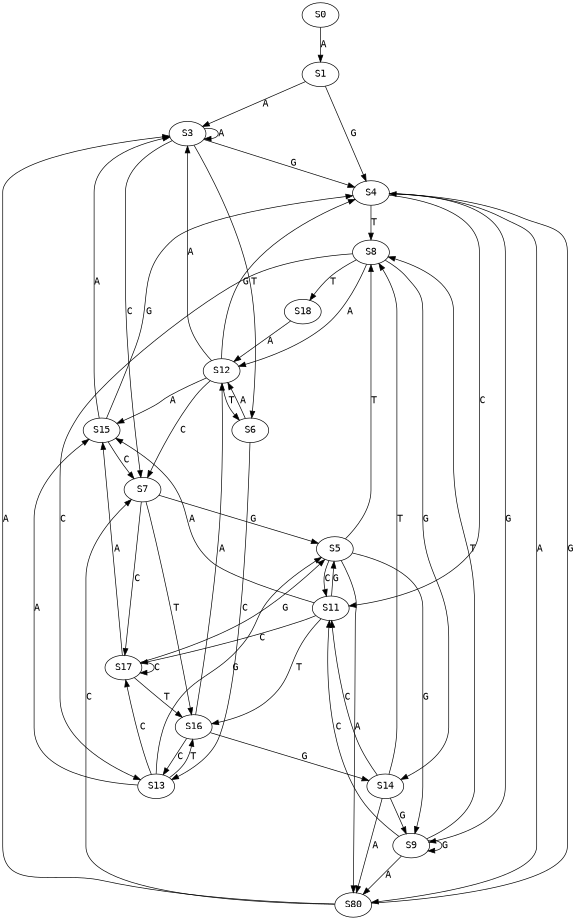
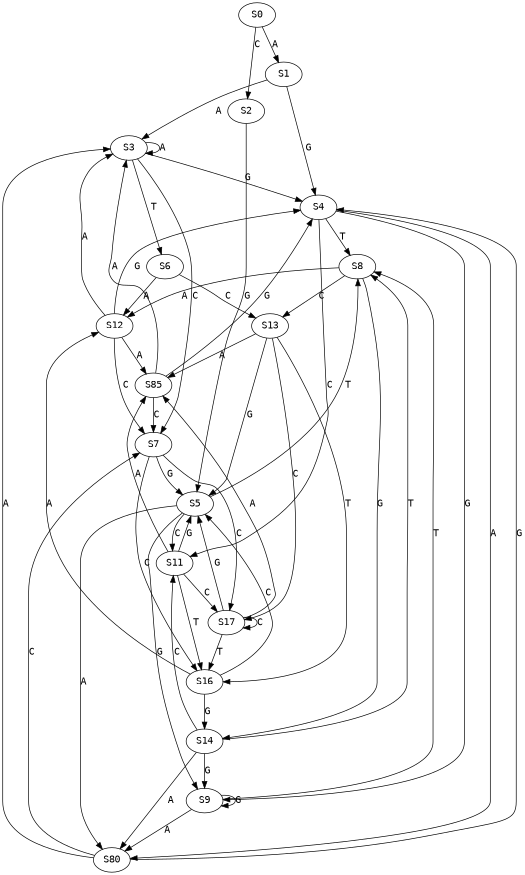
node "S2": added
node "S18": removed
edge "S12" -> "S6": removed, label "T"
node "S15": label "S15" -> "S85"
edge "S7" -> "S16": label "T" -> "C"
edge "S9" -> "S11": removed, label "C"
edge "S16" -> "S13": now "S16" -> "S5"
